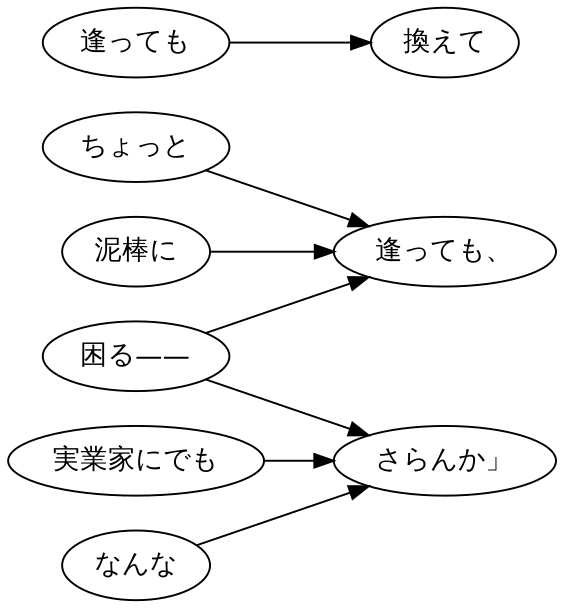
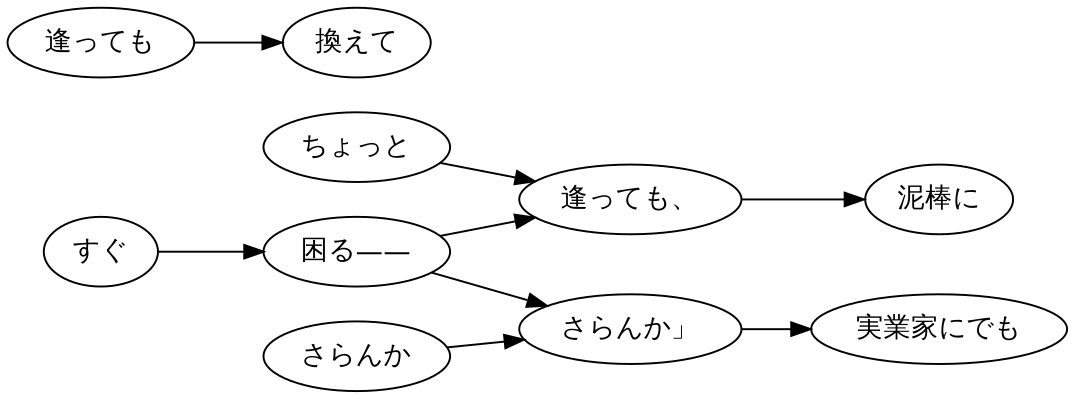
node "すぐ": added
edge "泥棒に" -> "逢っても、": reversed
edge "実業家にでも" -> "さらんか」": reversed
node "なんな": label "なんな" -> "さらんか"
